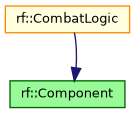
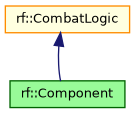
edge "rf::CombatLogic" -> "rf::Component": reversed
